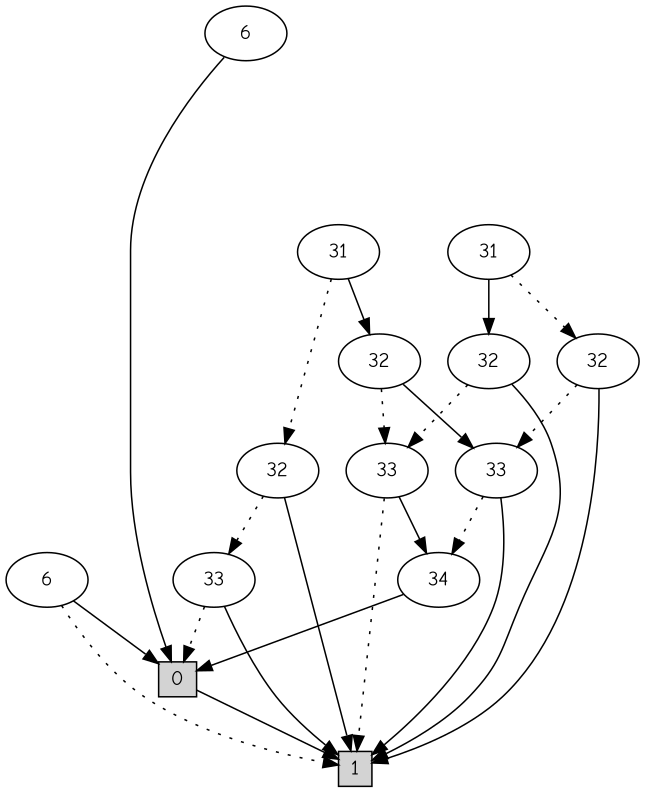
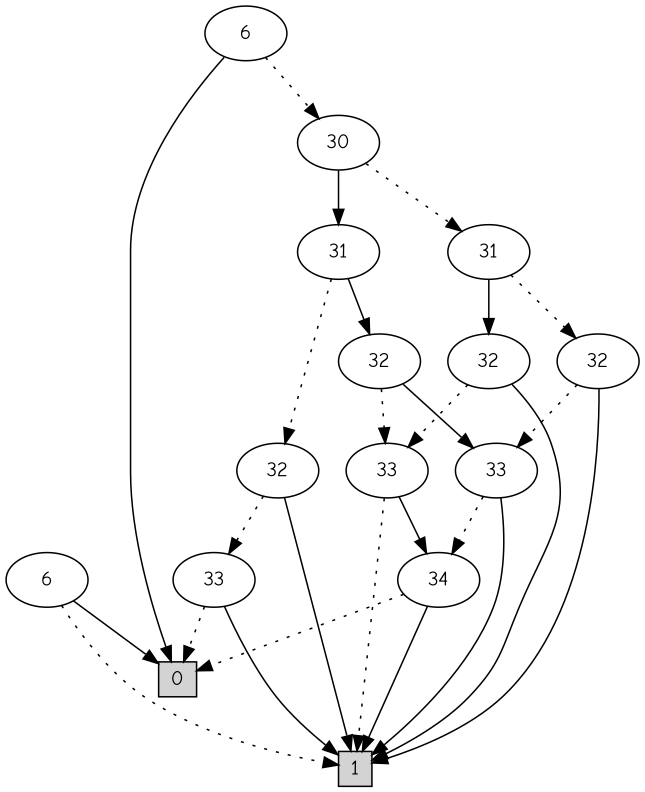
node "30": added
edge "34" -> "0": style filled -> dotted
edge "0" -> "1": now "34" -> "1"
